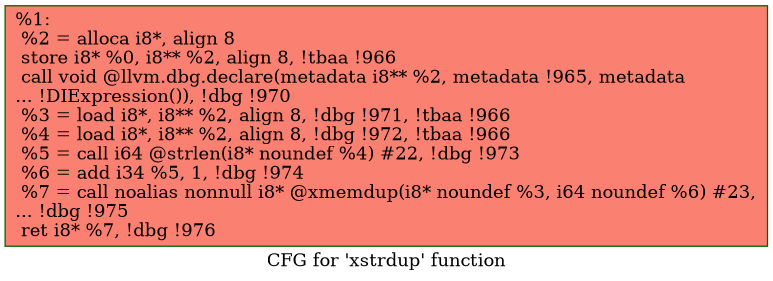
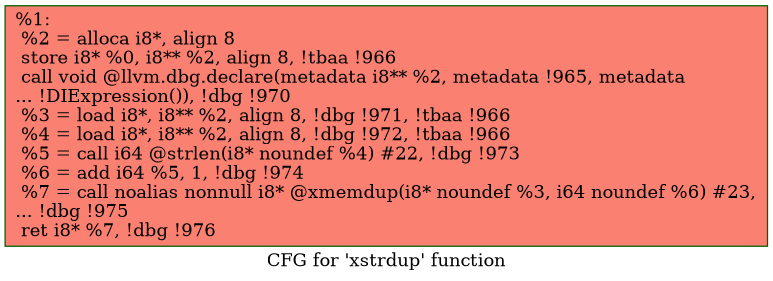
node "%1:": text "%6 = add i34 %5, 1, !dbg !974" -> "%6 = add i64 %5, 1, !dbg !974"
